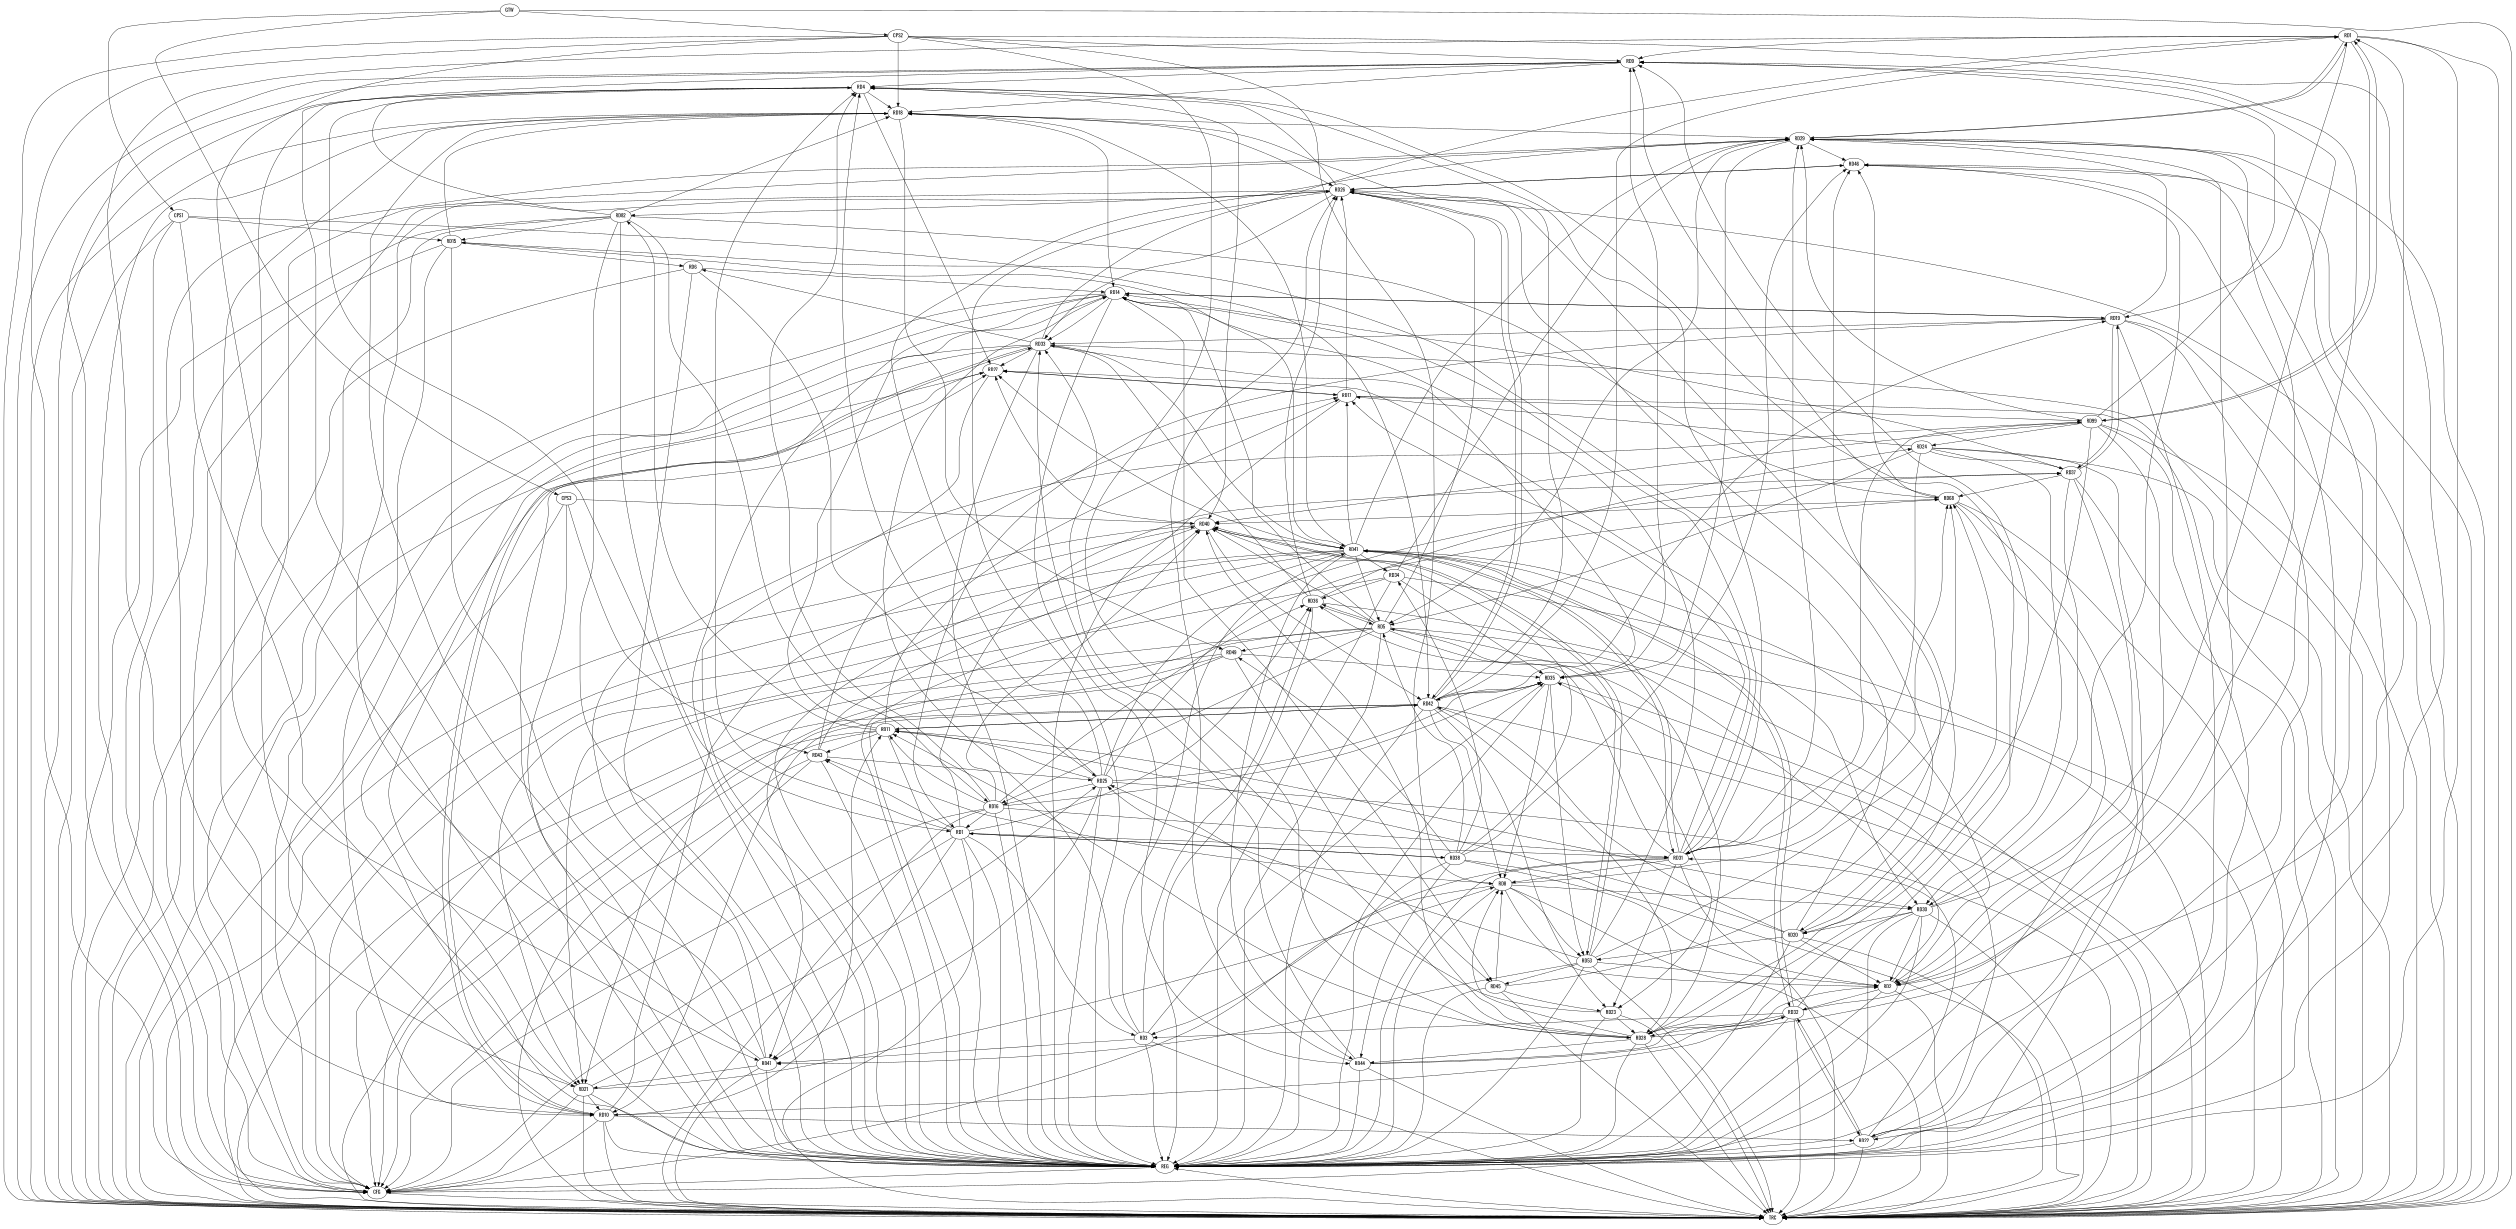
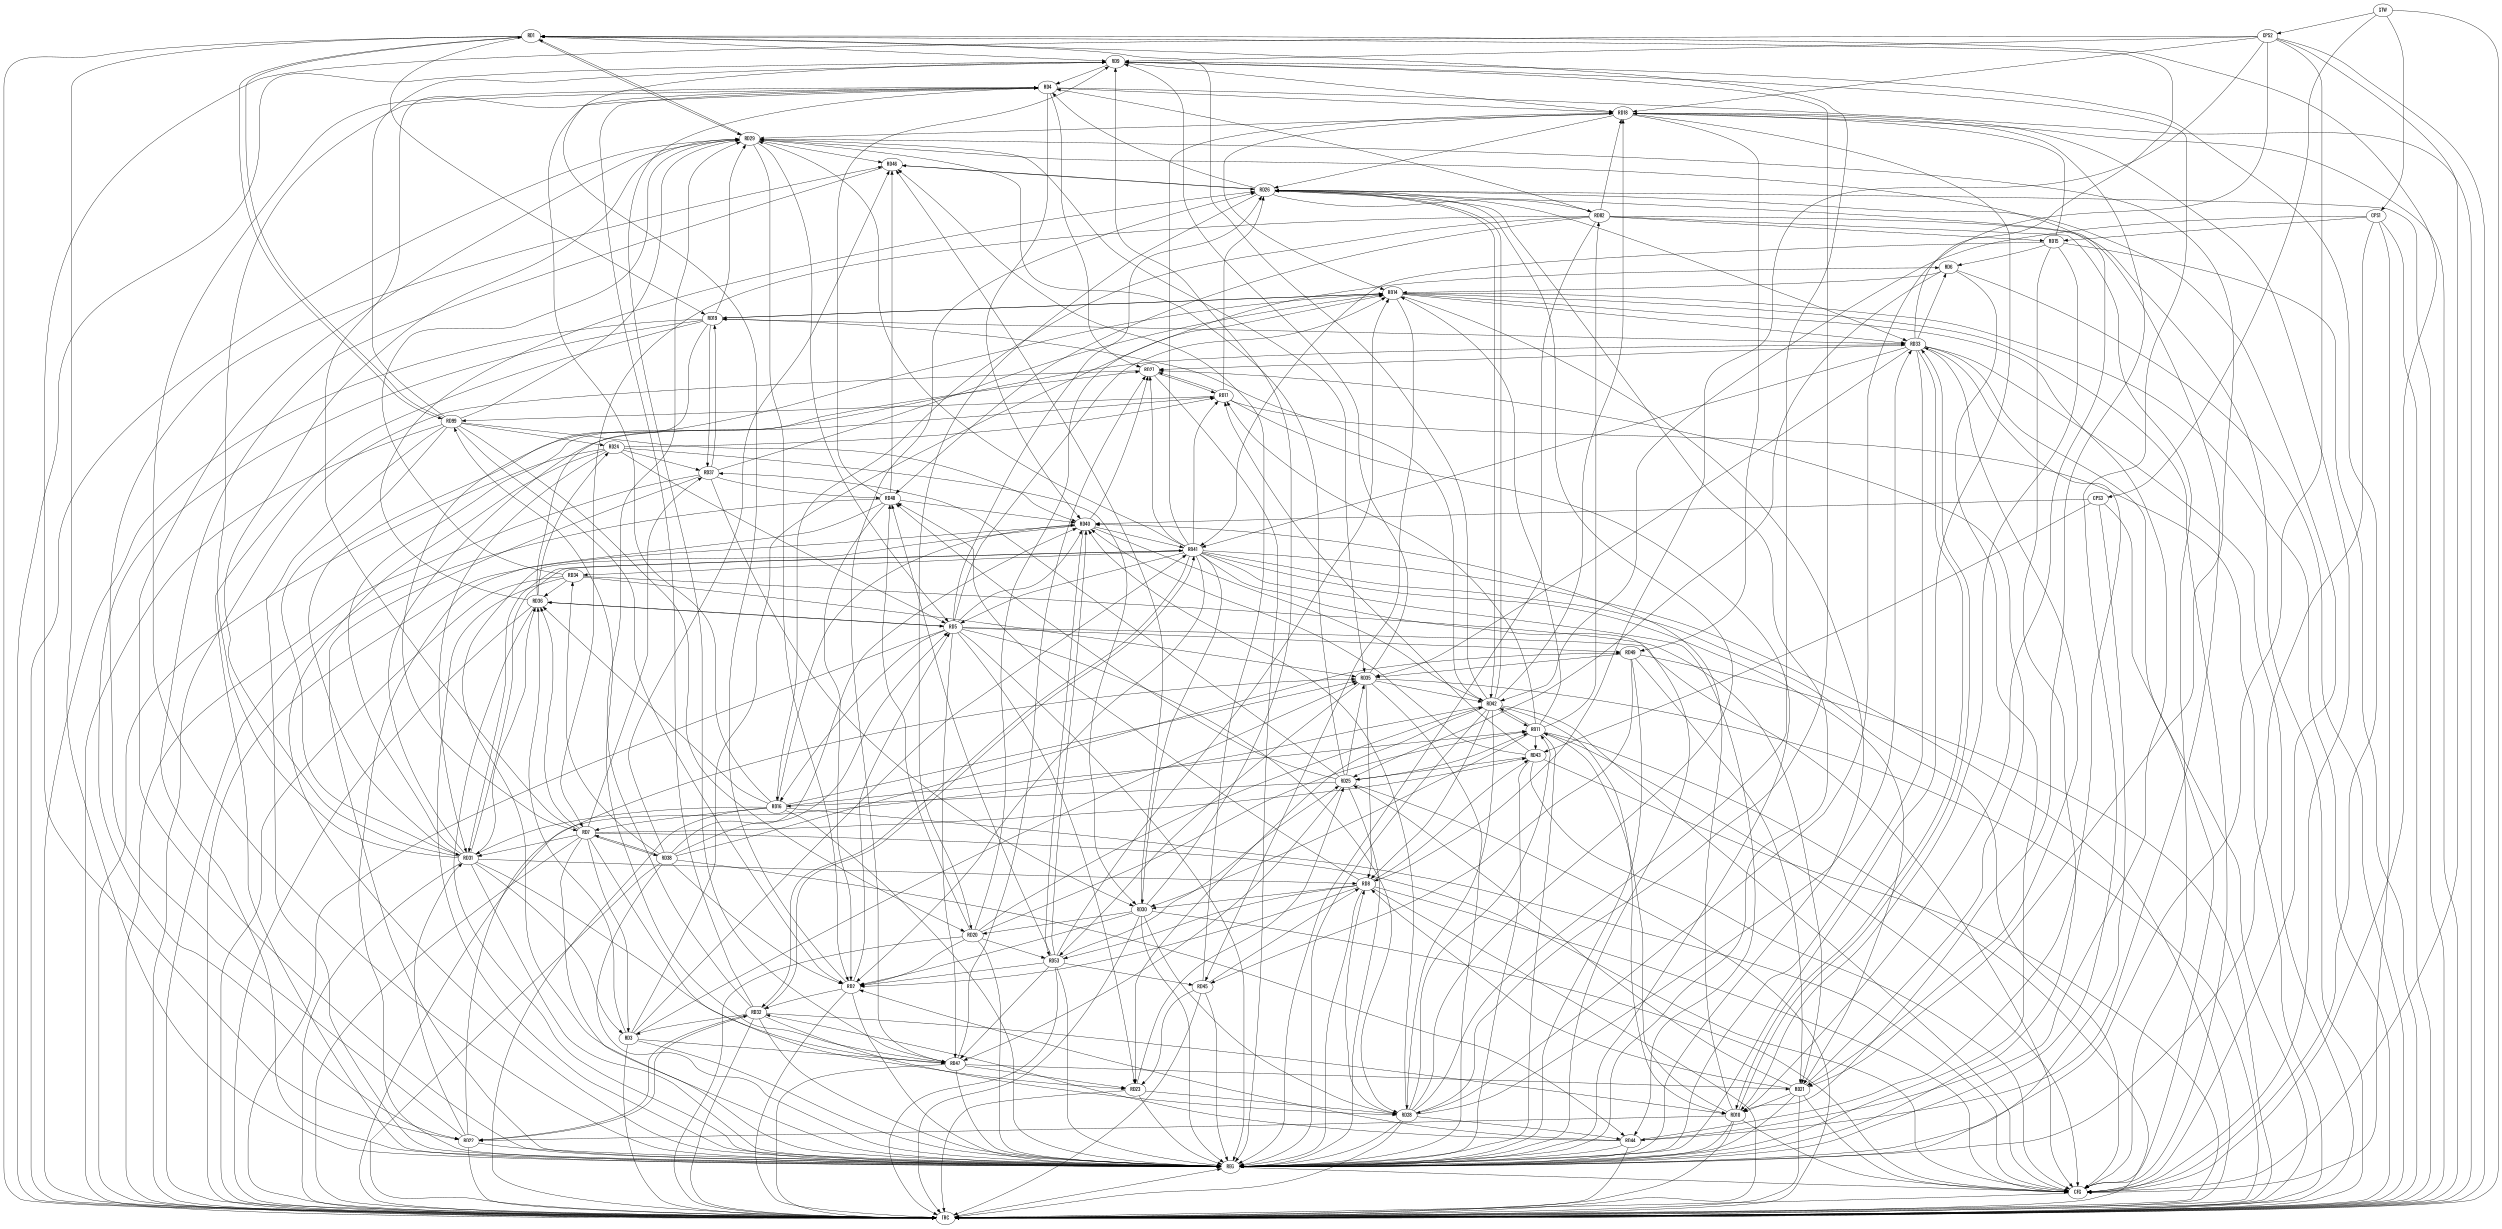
edge "RD20" -> "RD15": now "RD20" -> "RD6"
edge "RD25" -> "RD4": removed
node "RD68": label "RD68" -> "RD48"
edge "RD46" -> "TRC": removed
edge "RD47" -> "RD23": added
